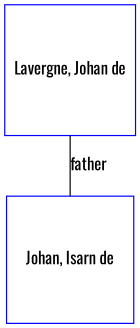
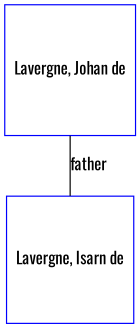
node "Johan, Isarn de": label "Johan, Isarn de" -> "Lavergne, Isarn de"
